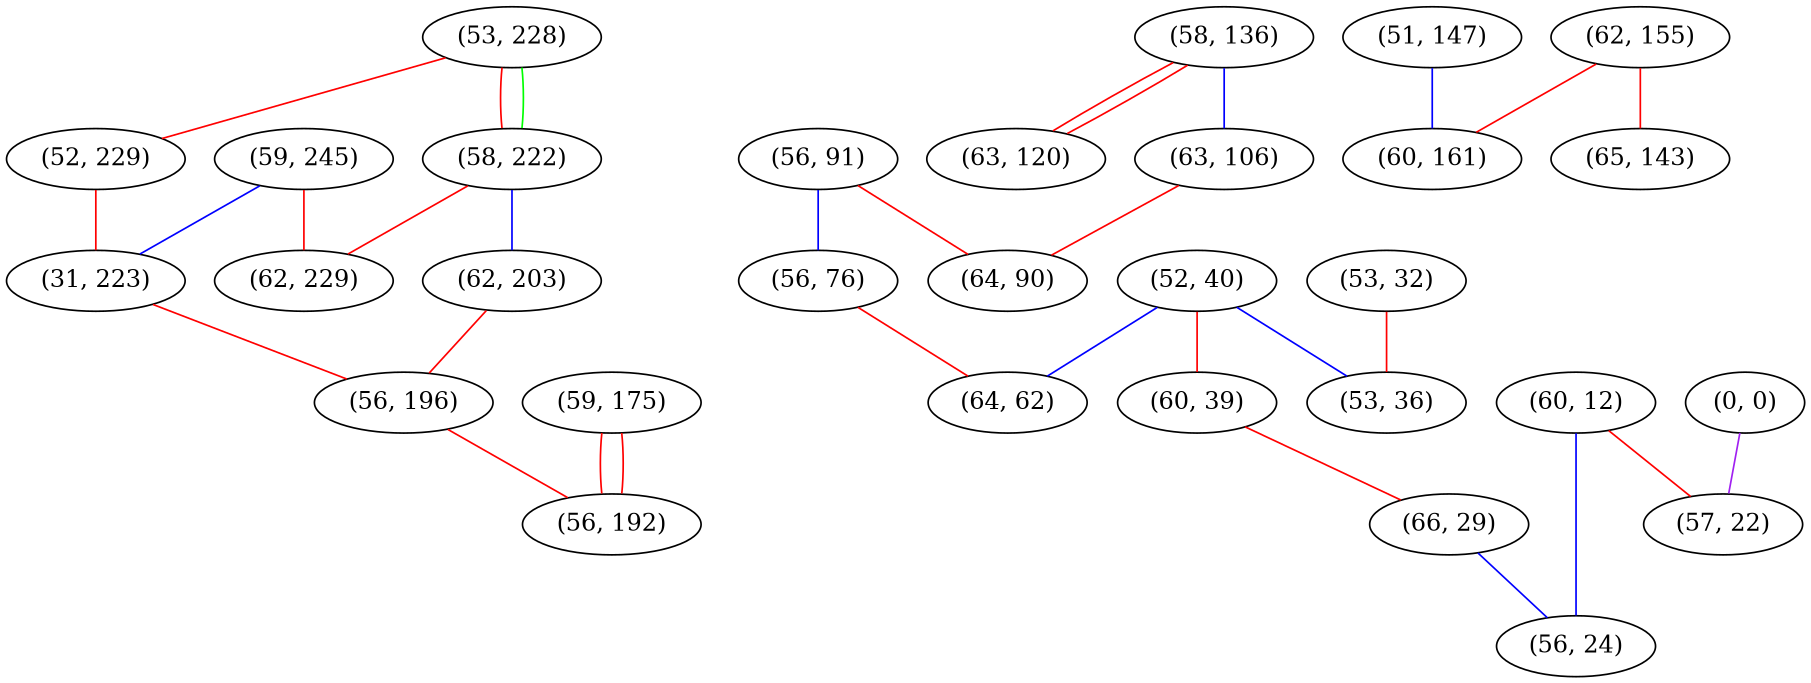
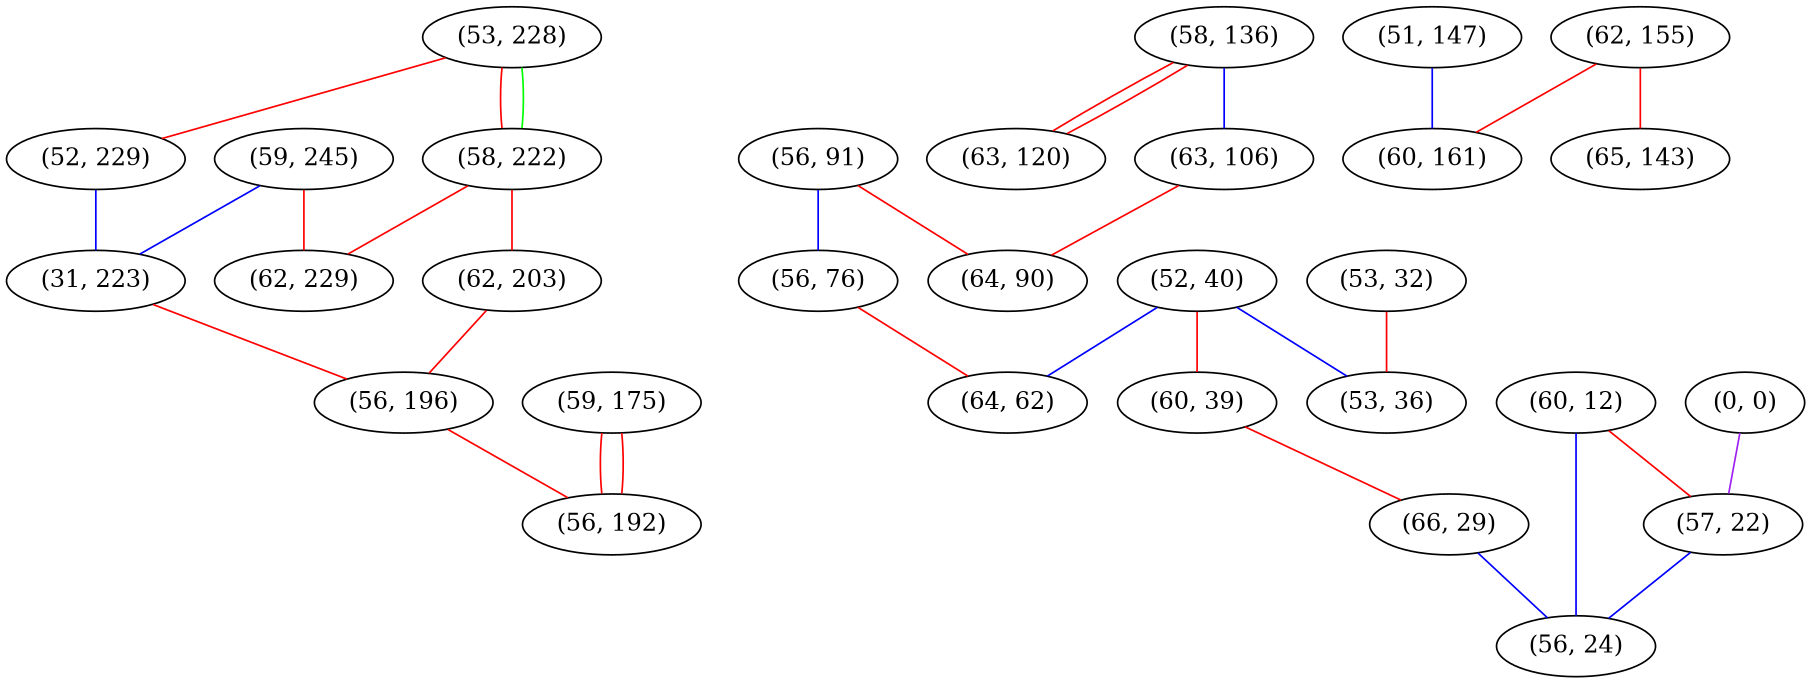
edge "(52, 229)" -- "(31, 223)": color red -> blue
edge "(58, 222)" -- "(62, 203)": color blue -> red
edge "(57, 22)" -- "(56, 24)": added
